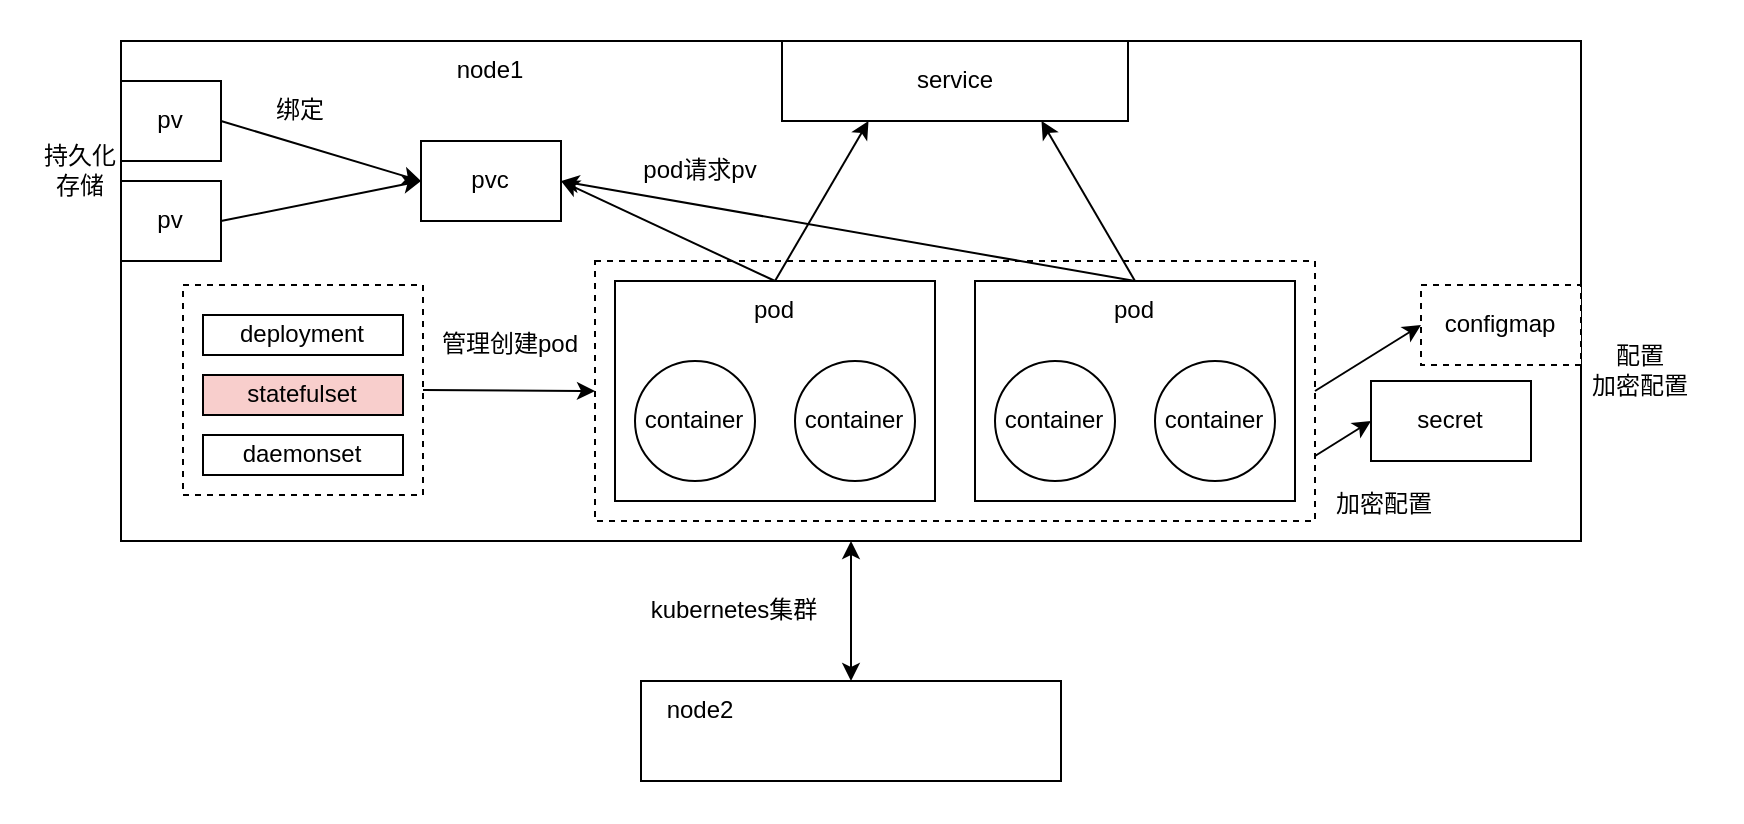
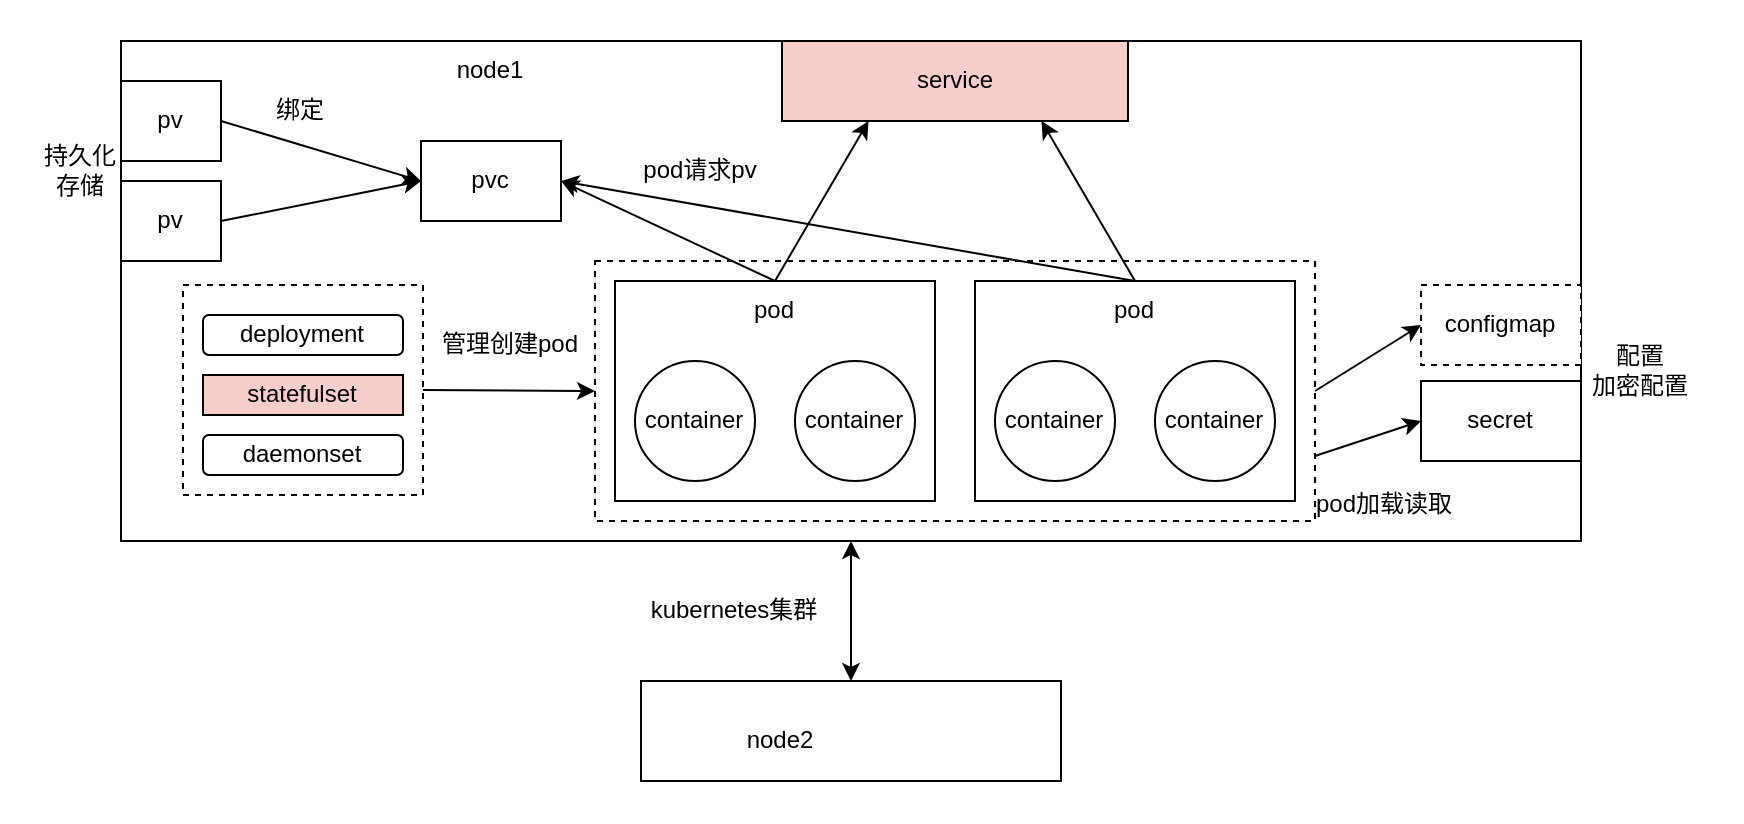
node "service": fillcolor #ffffff -> #f8cecc
node "deployment": shape rectangle -> rounded rectangle
node "secret": moved (1451, 421) -> (1501, 421)
node "daemonset": shape rectangle -> rounded rectangle
node "加密配置": label "加密配置" -> "pod加载读取"
node "node2": moved (701, 711) -> (781, 741)
